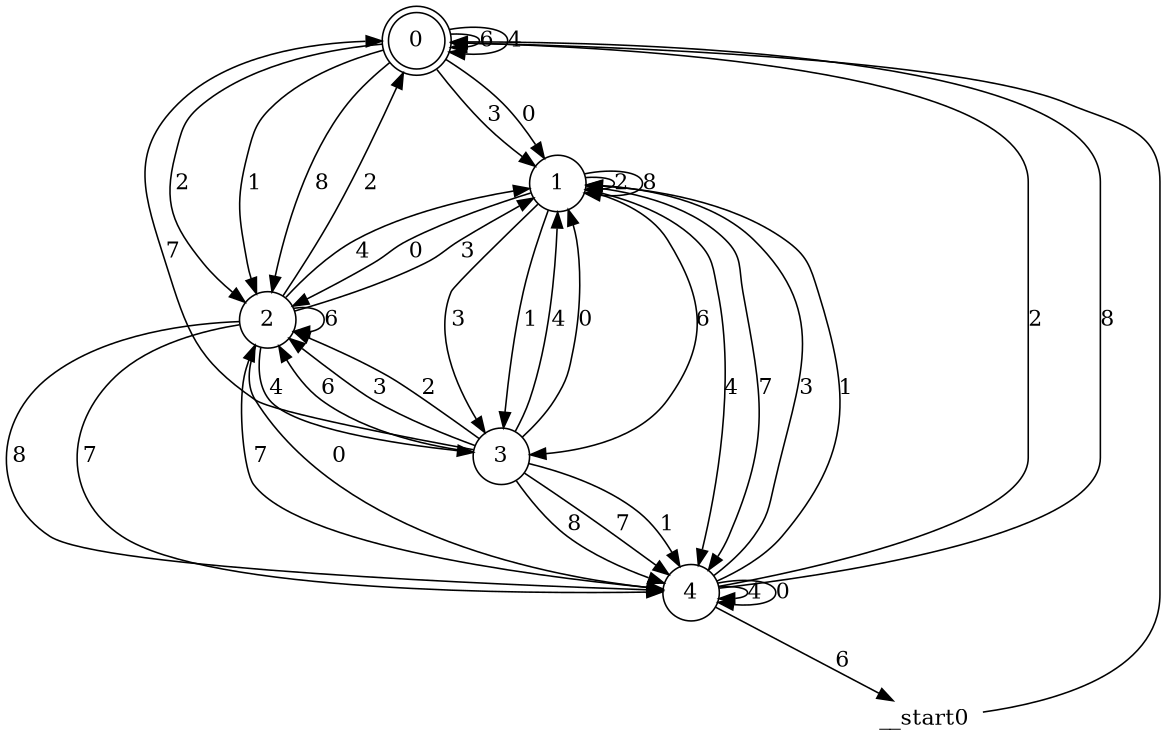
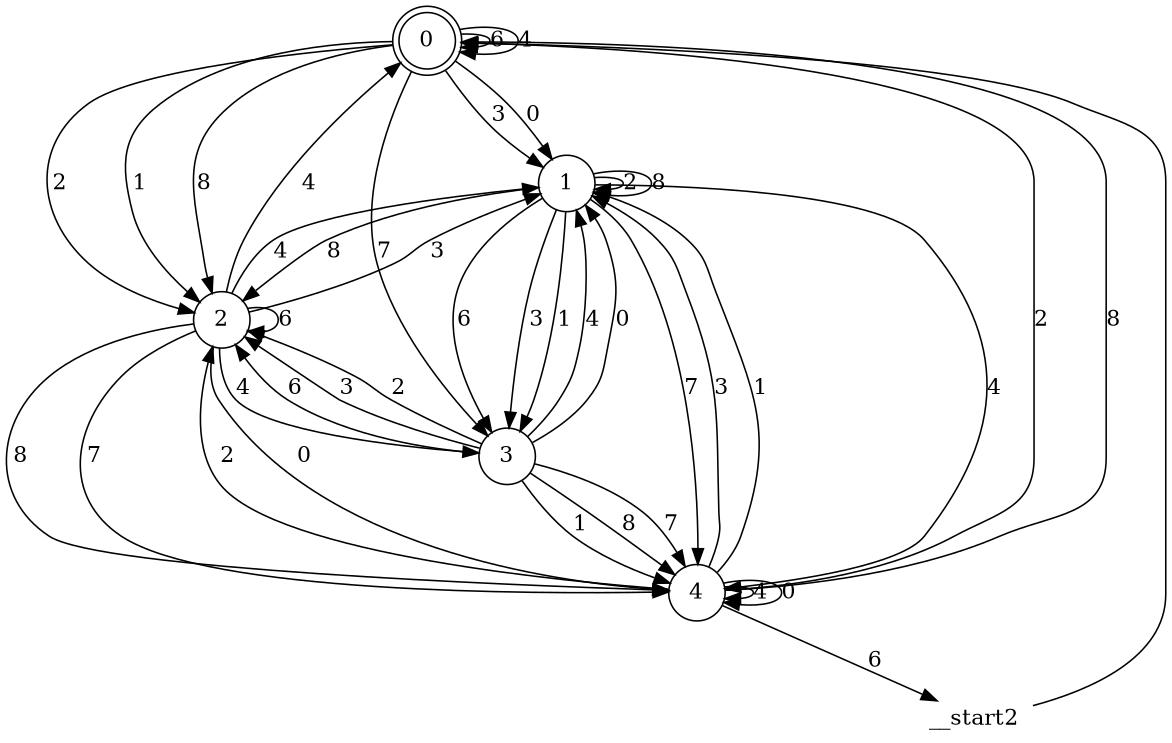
edge "2" -> "0": label "2" -> "4"
edge "1" -> "2": label "0" -> "8"
edge "3" -> "0": reversed
edge "4" -> "2": label "7" -> "2"
node "__start0": label "__start0" -> "__start2"
